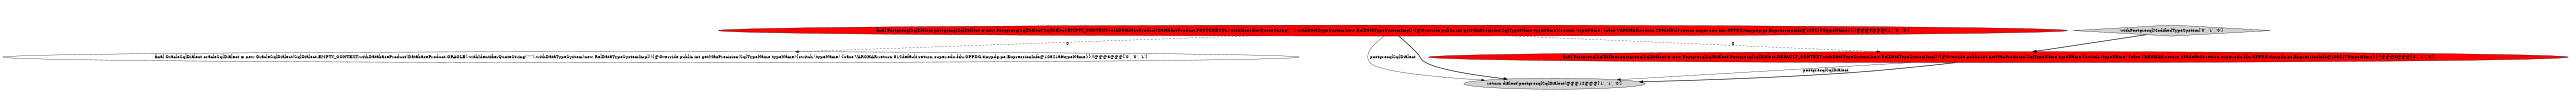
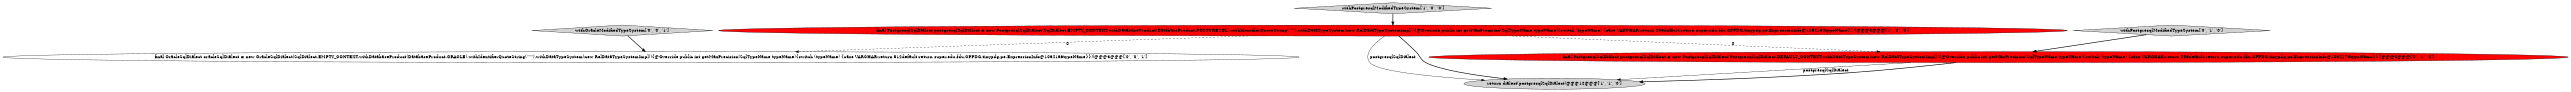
node "withPostgresqlModifiedTypeSystem['1', '0', '0']": added
node "withOracleModifiedTypeSystem['0', '0', '1']": added
